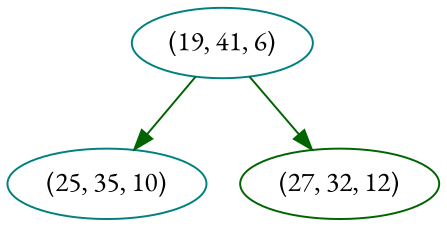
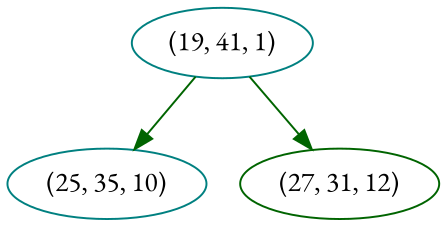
node "(19, 41, 6)": label "(19, 41, 6)" -> "(19, 41, 1)"
node "(27, 32, 12)": label "(27, 32, 12)" -> "(27, 31, 12)"
